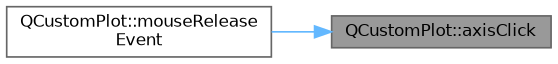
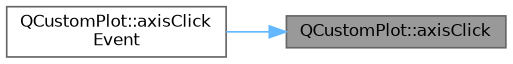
node "QCustomPlot::mouseRelease Event": label "QCustomPlot::mouseRelease Event" -> "QCustomPlot::axisClick Event"
